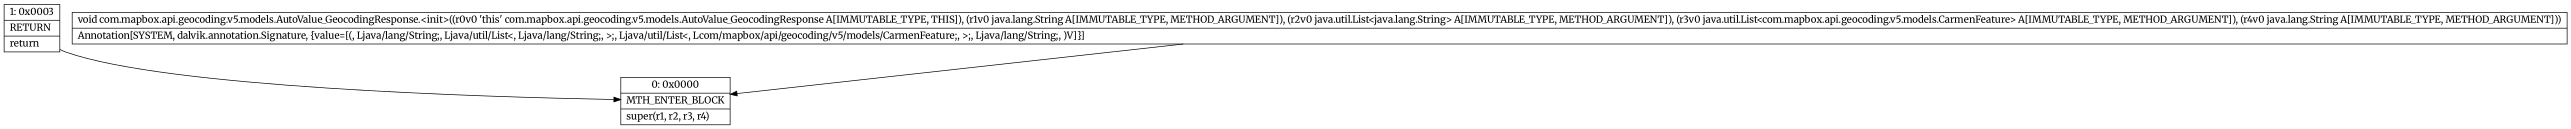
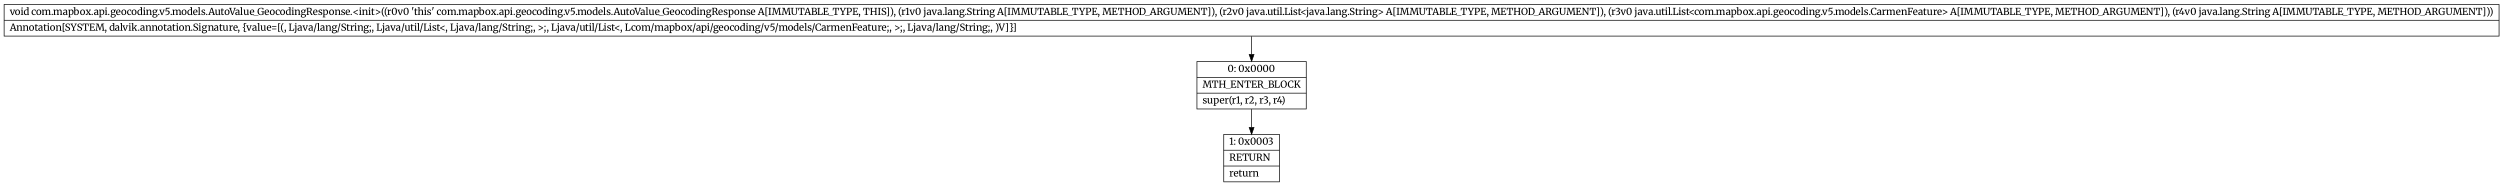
edge "1: 0x0003" -> "0: 0x0000": reversed
